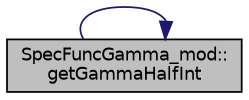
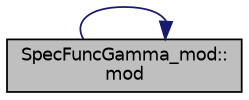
node "SpecFuncGamma_mod:: getGammaHalfInt": label "SpecFuncGamma_mod:: getGammaHalfInt" -> "SpecFuncGamma_mod:: mod"
